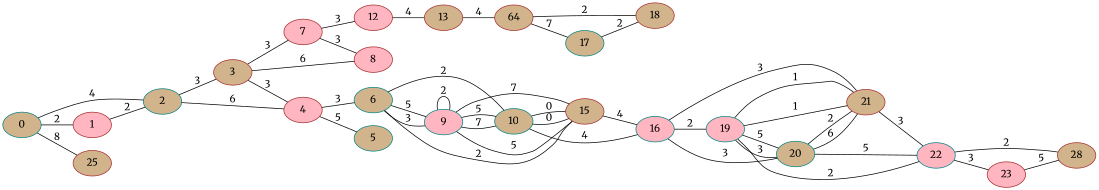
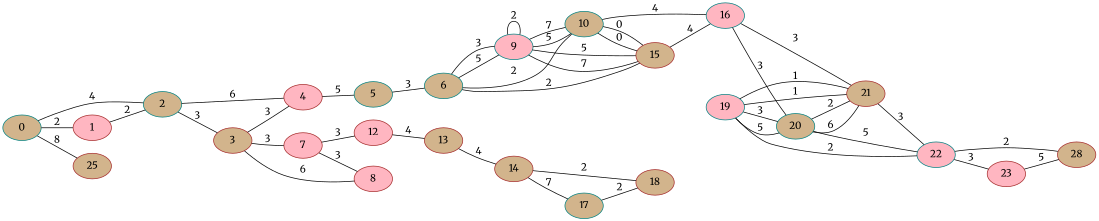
node "64": label "64" -> "14"
edge "6" -- "4": now "6" -- "5"
edge "16" -- "19": removed, label "2"
